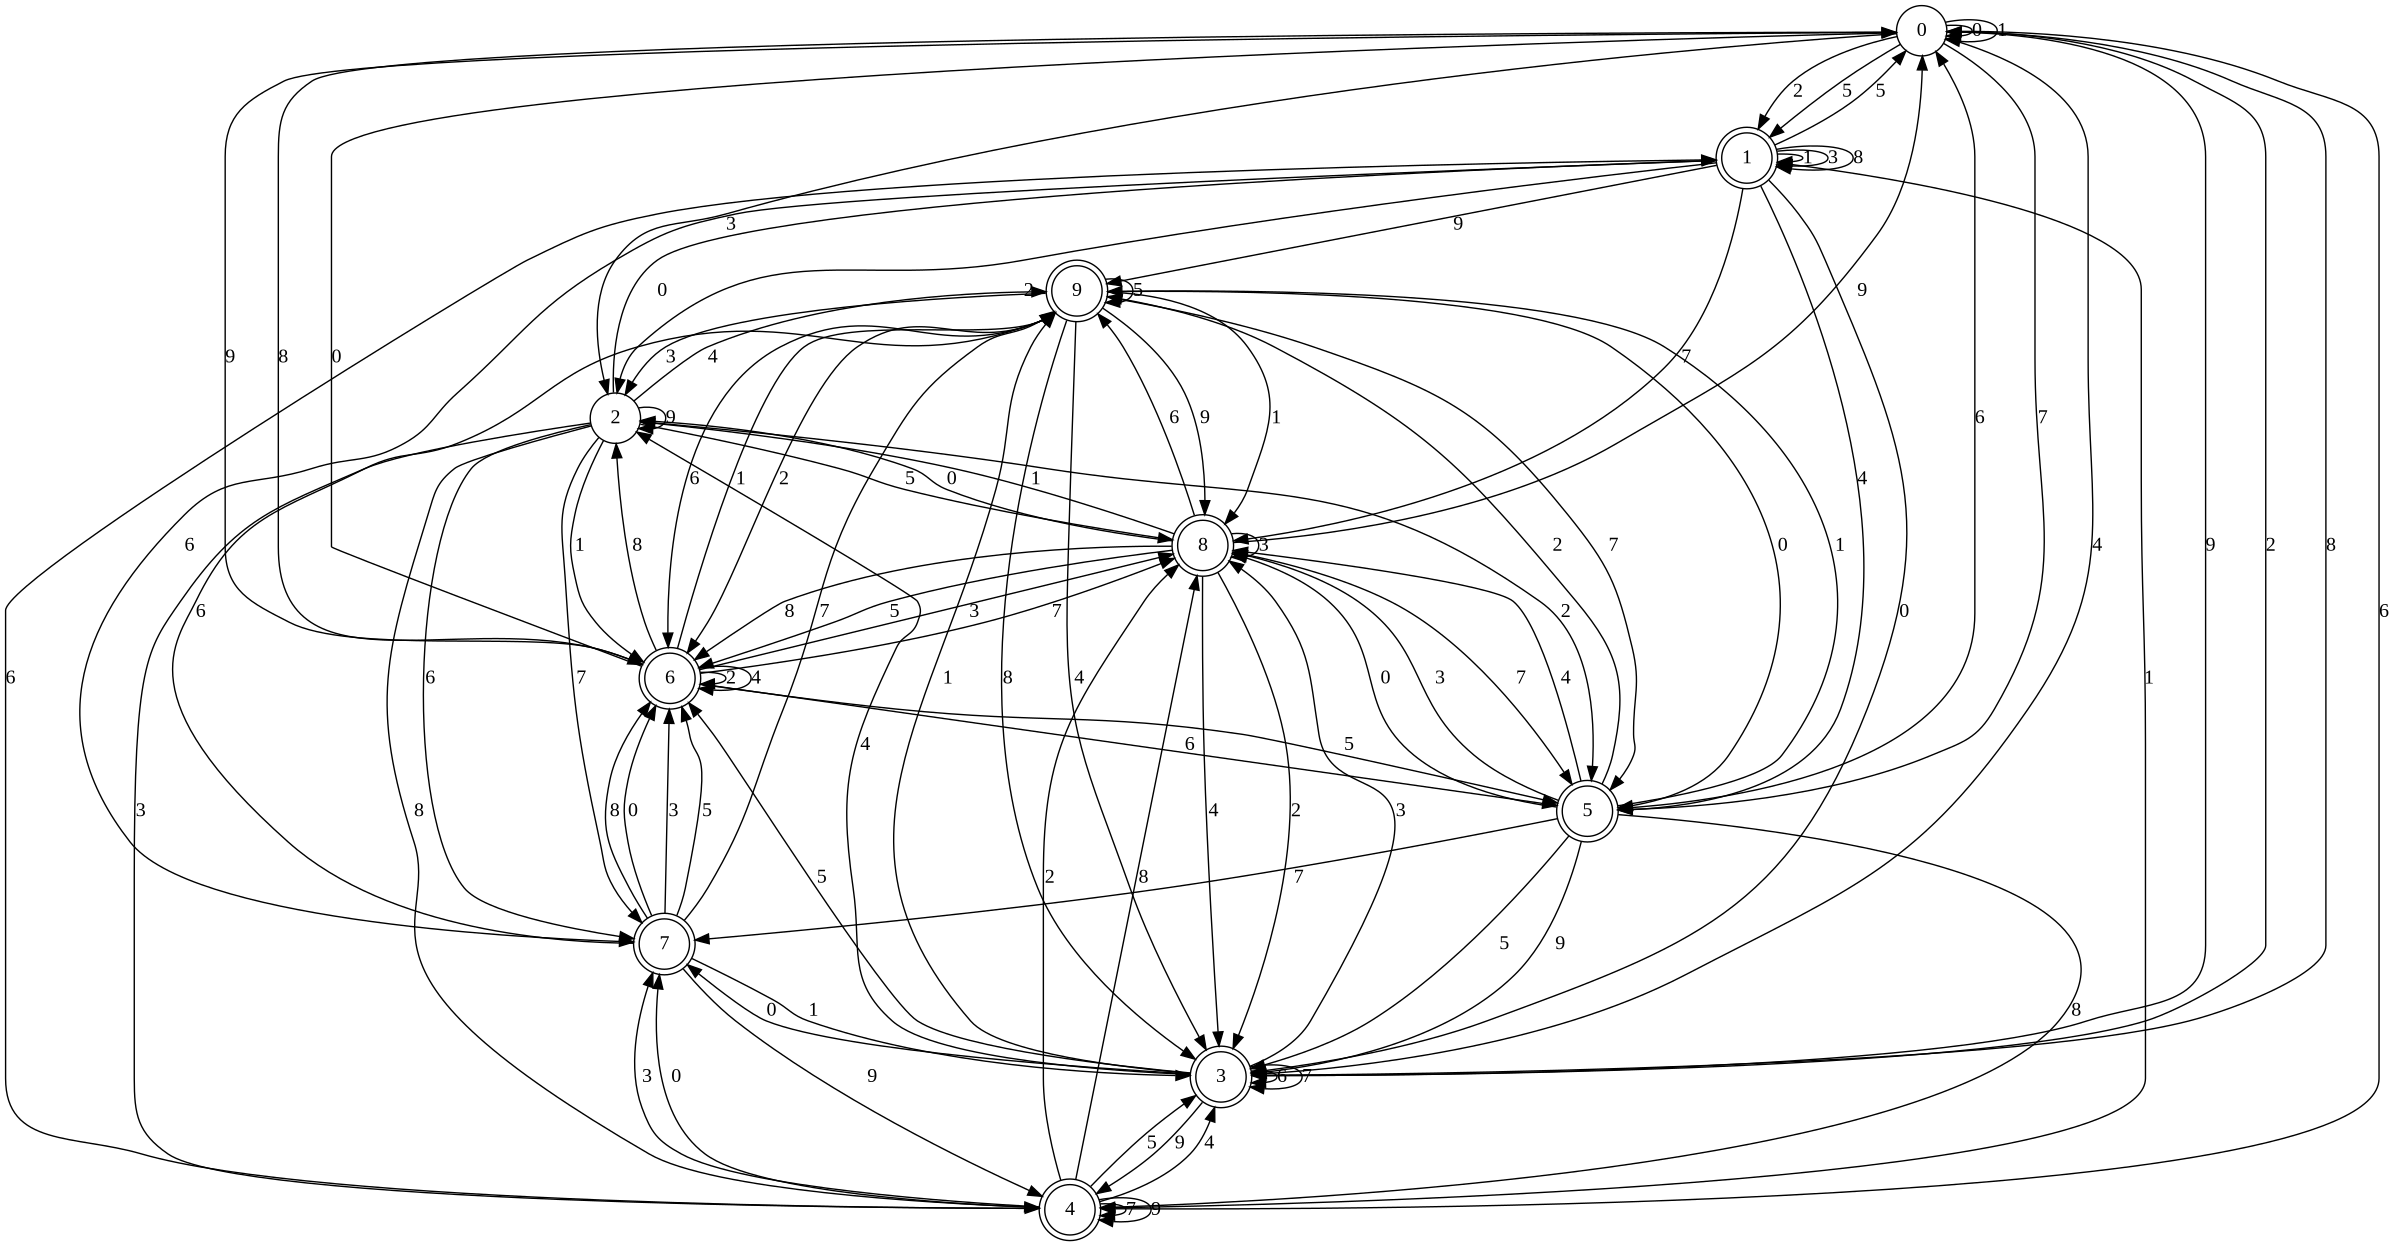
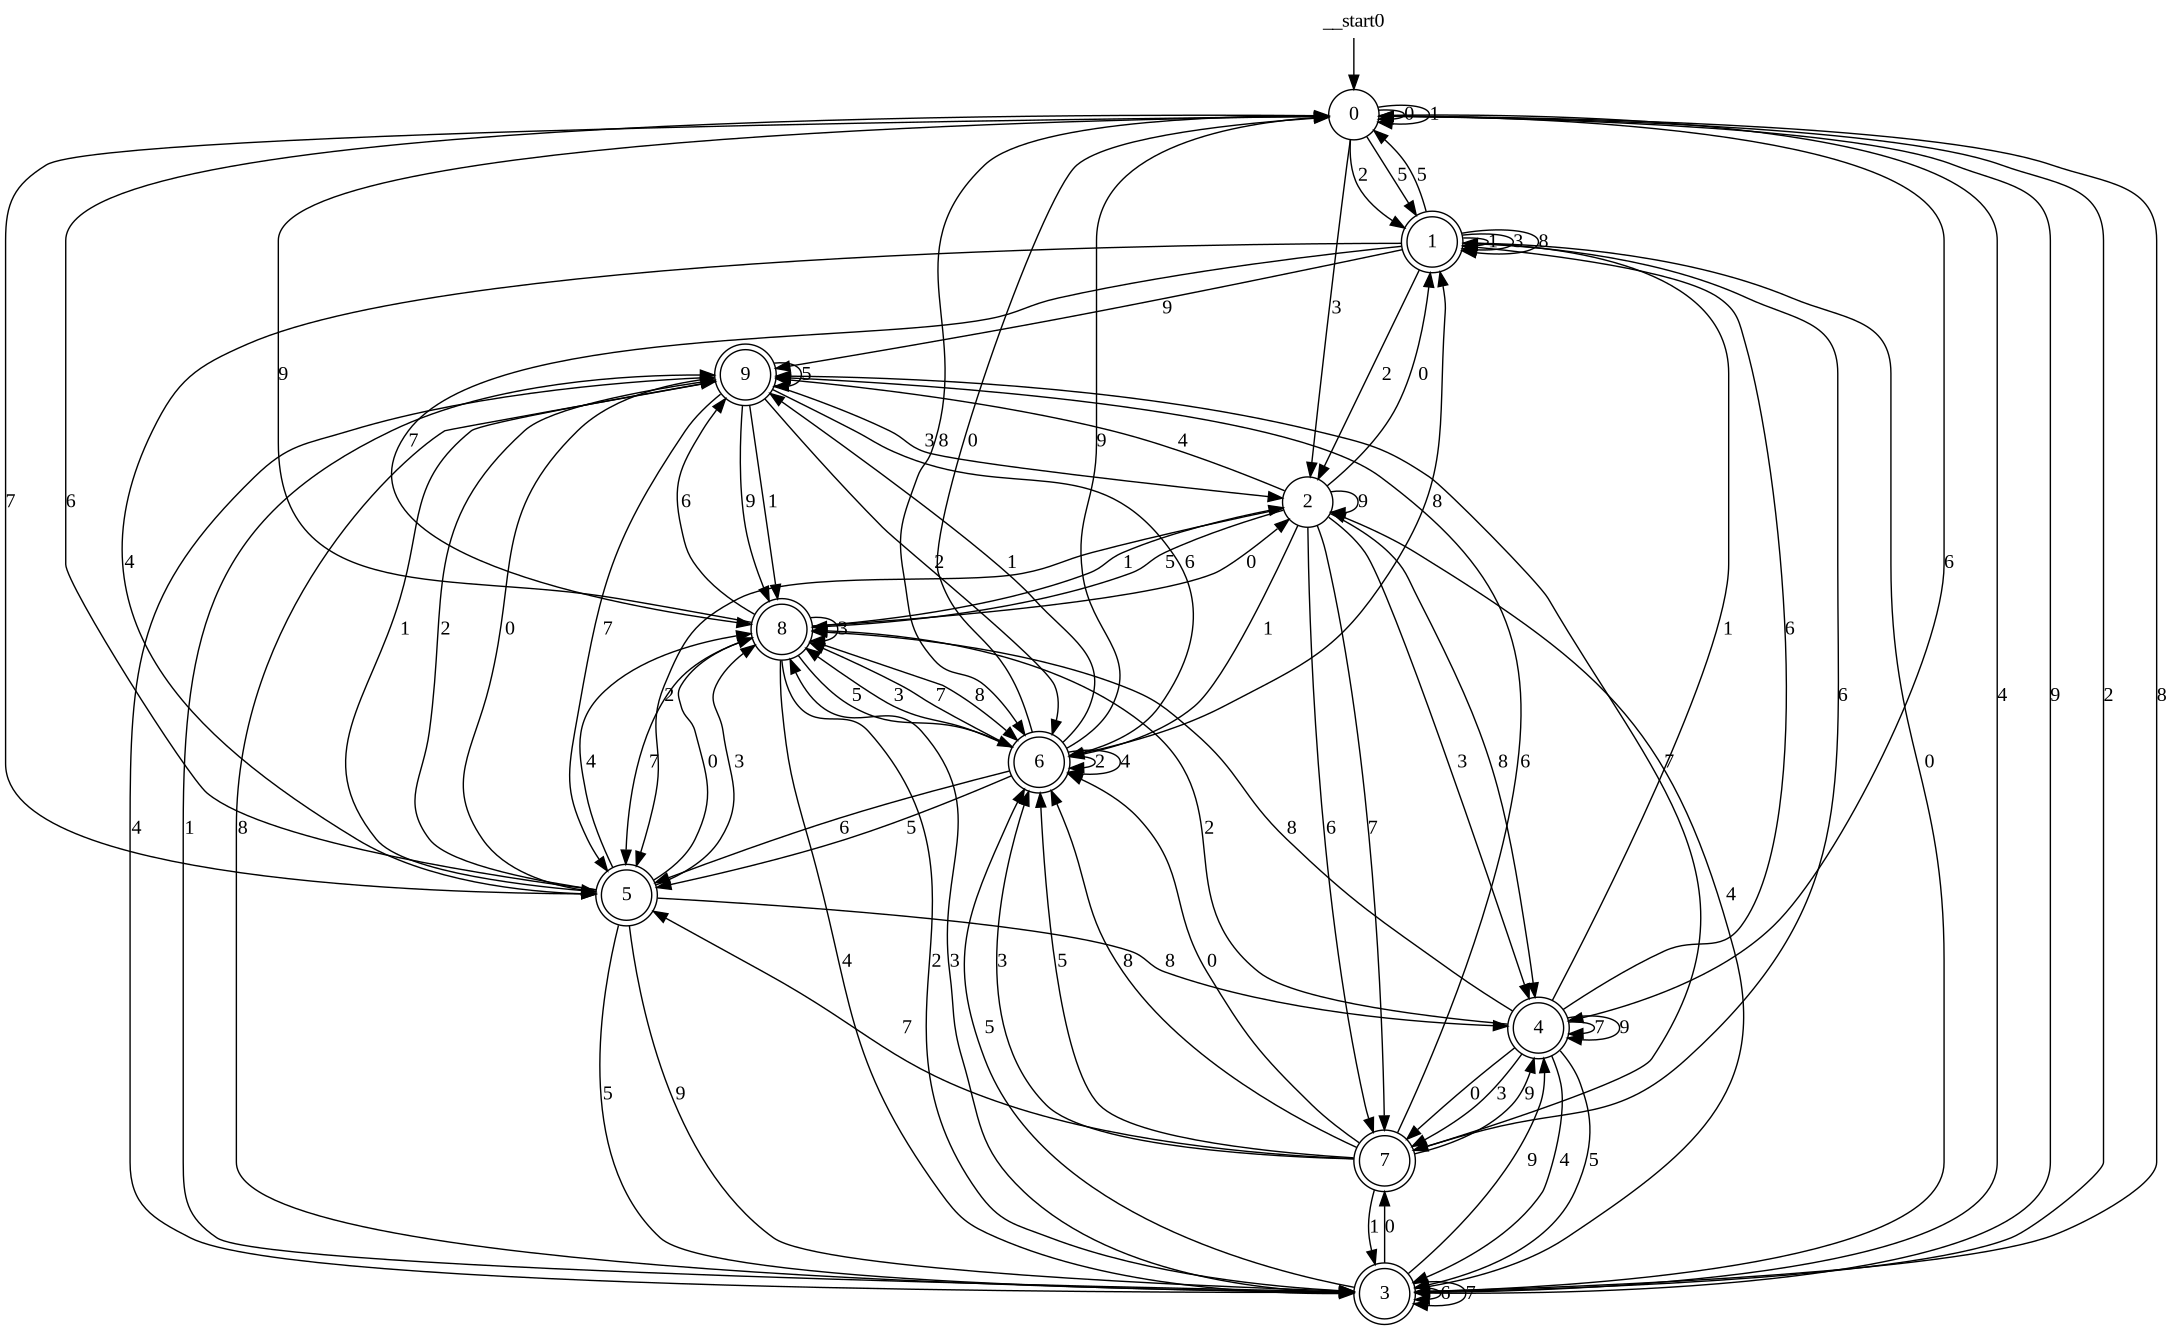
node "__start0": added
edge "6" -> "2": now "6" -> "1"
edge "5" -> "7": reversed
